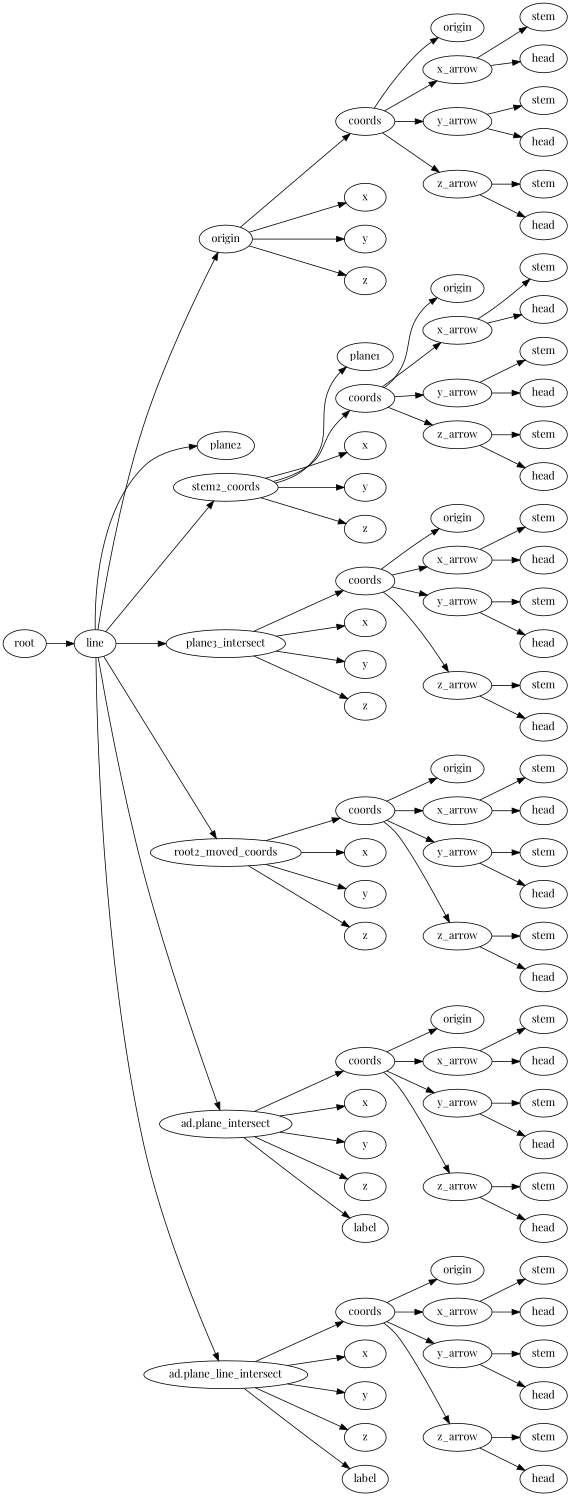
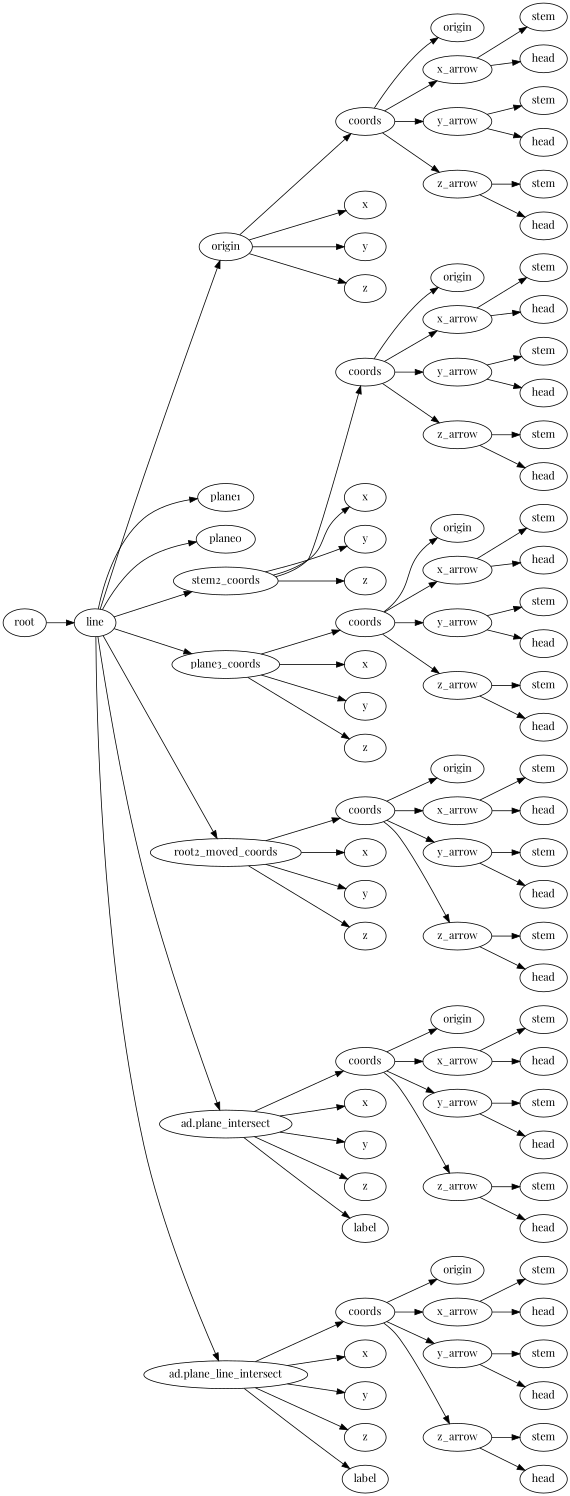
edge "stem2_coords" -> "plane1": now "line" -> "plane1"
node "plane2": label "plane2" -> "plane0"
node "plane3_intersect": label "plane3_intersect" -> "plane3_coords"
